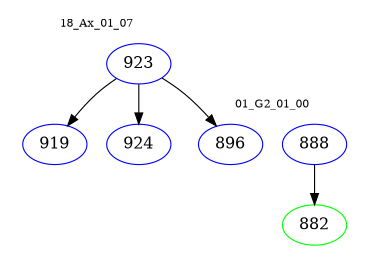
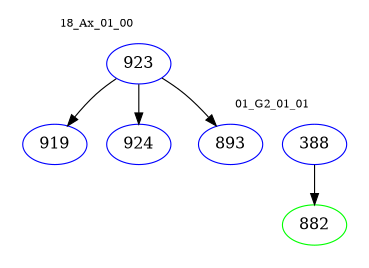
cluster "18_Ax_01_07": label "18_Ax_01_07" -> "18_Ax_01_00"
cluster "01_G2_01_00": label "01_G2_01_00" -> "01_G2_01_01"
node "896": label "896" -> "893"
node "888": label "888" -> "388"
